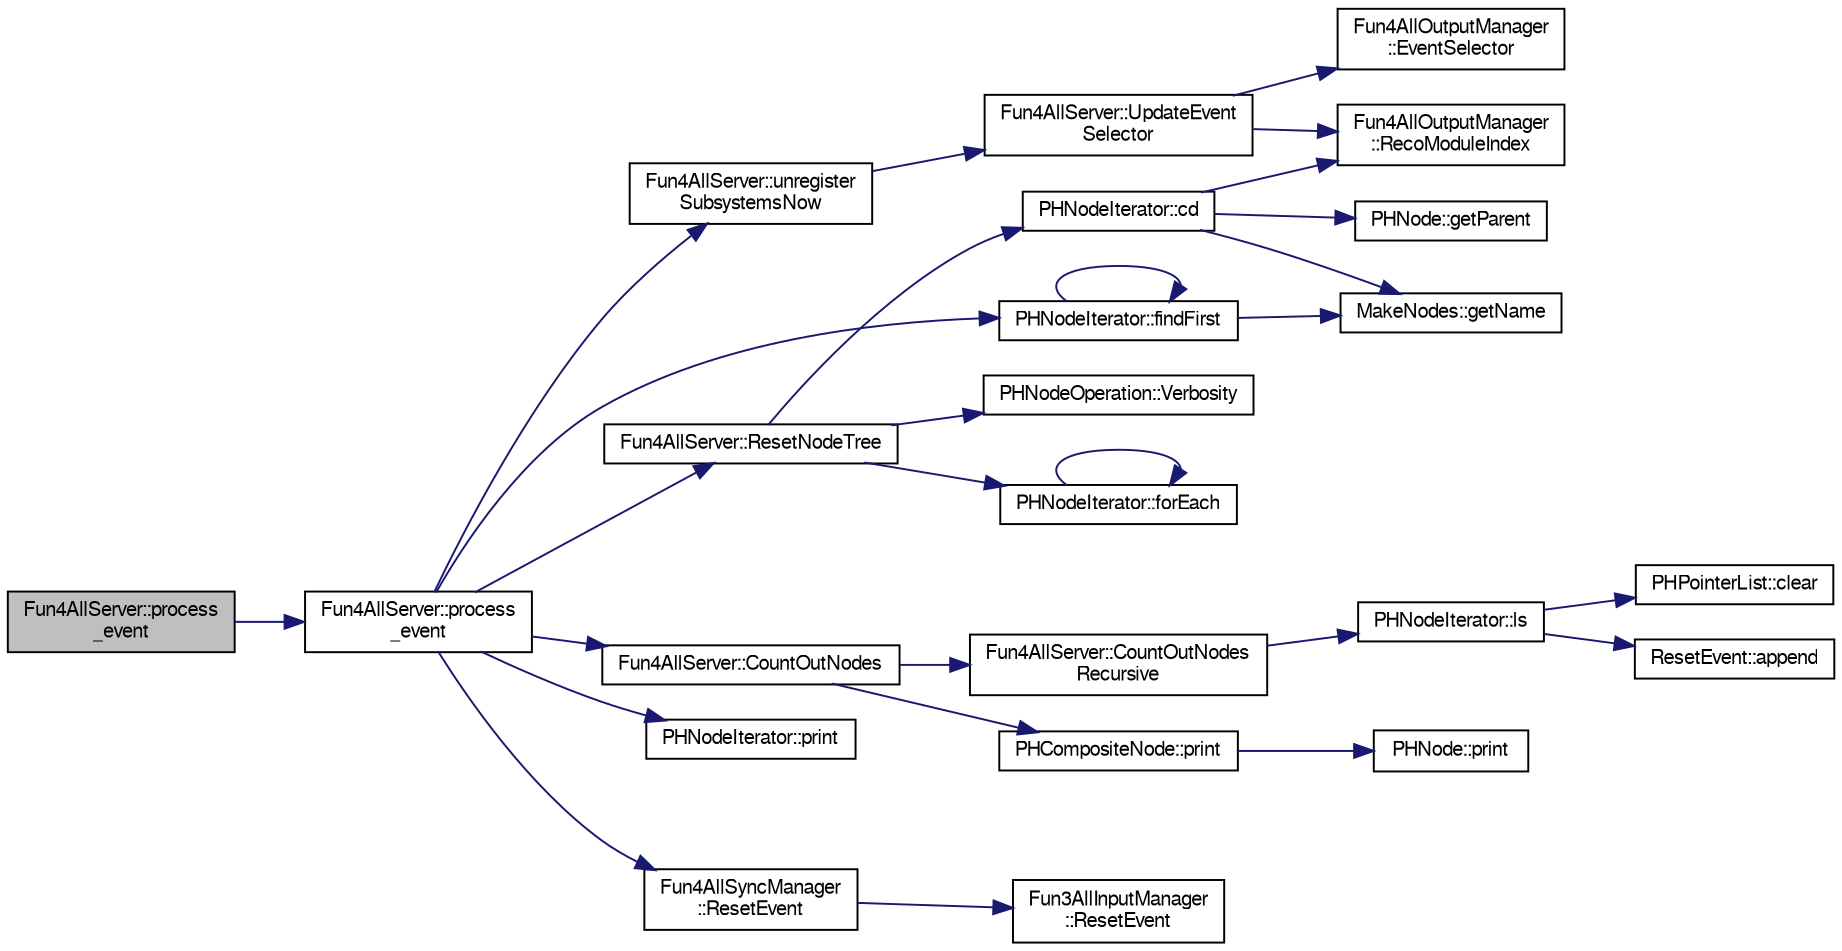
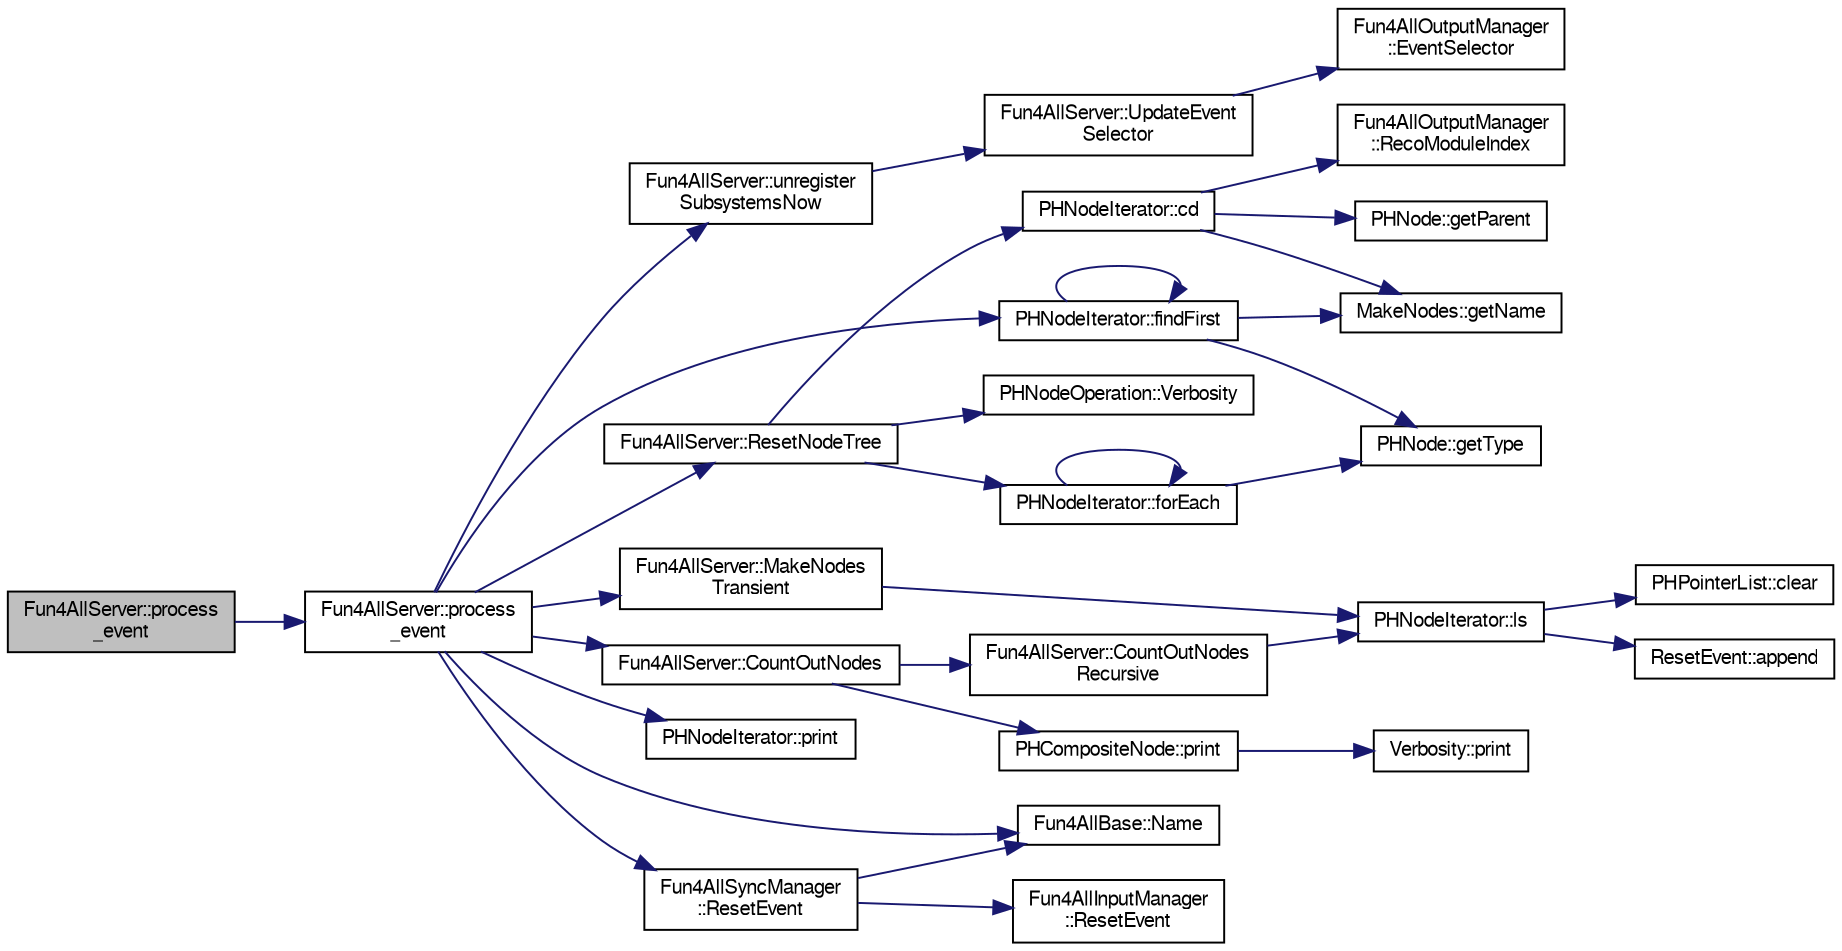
edge "Fun4AllServer::UpdateEvent Selector" -> "Fun4AllOutputManager ::RecoModuleIndex": removed
node "PHNode::getType": added
node "Fun4AllServer::MakeNodes Transient": added
node "PHNode::print": label "PHNode::print" -> "Verbosity::print"
node "Fun4AllBase::Name": added
node "Fun3AllInputManager ::ResetEvent": label "Fun3AllInputManager ::ResetEvent" -> "Fun4AllInputManager ::ResetEvent"
